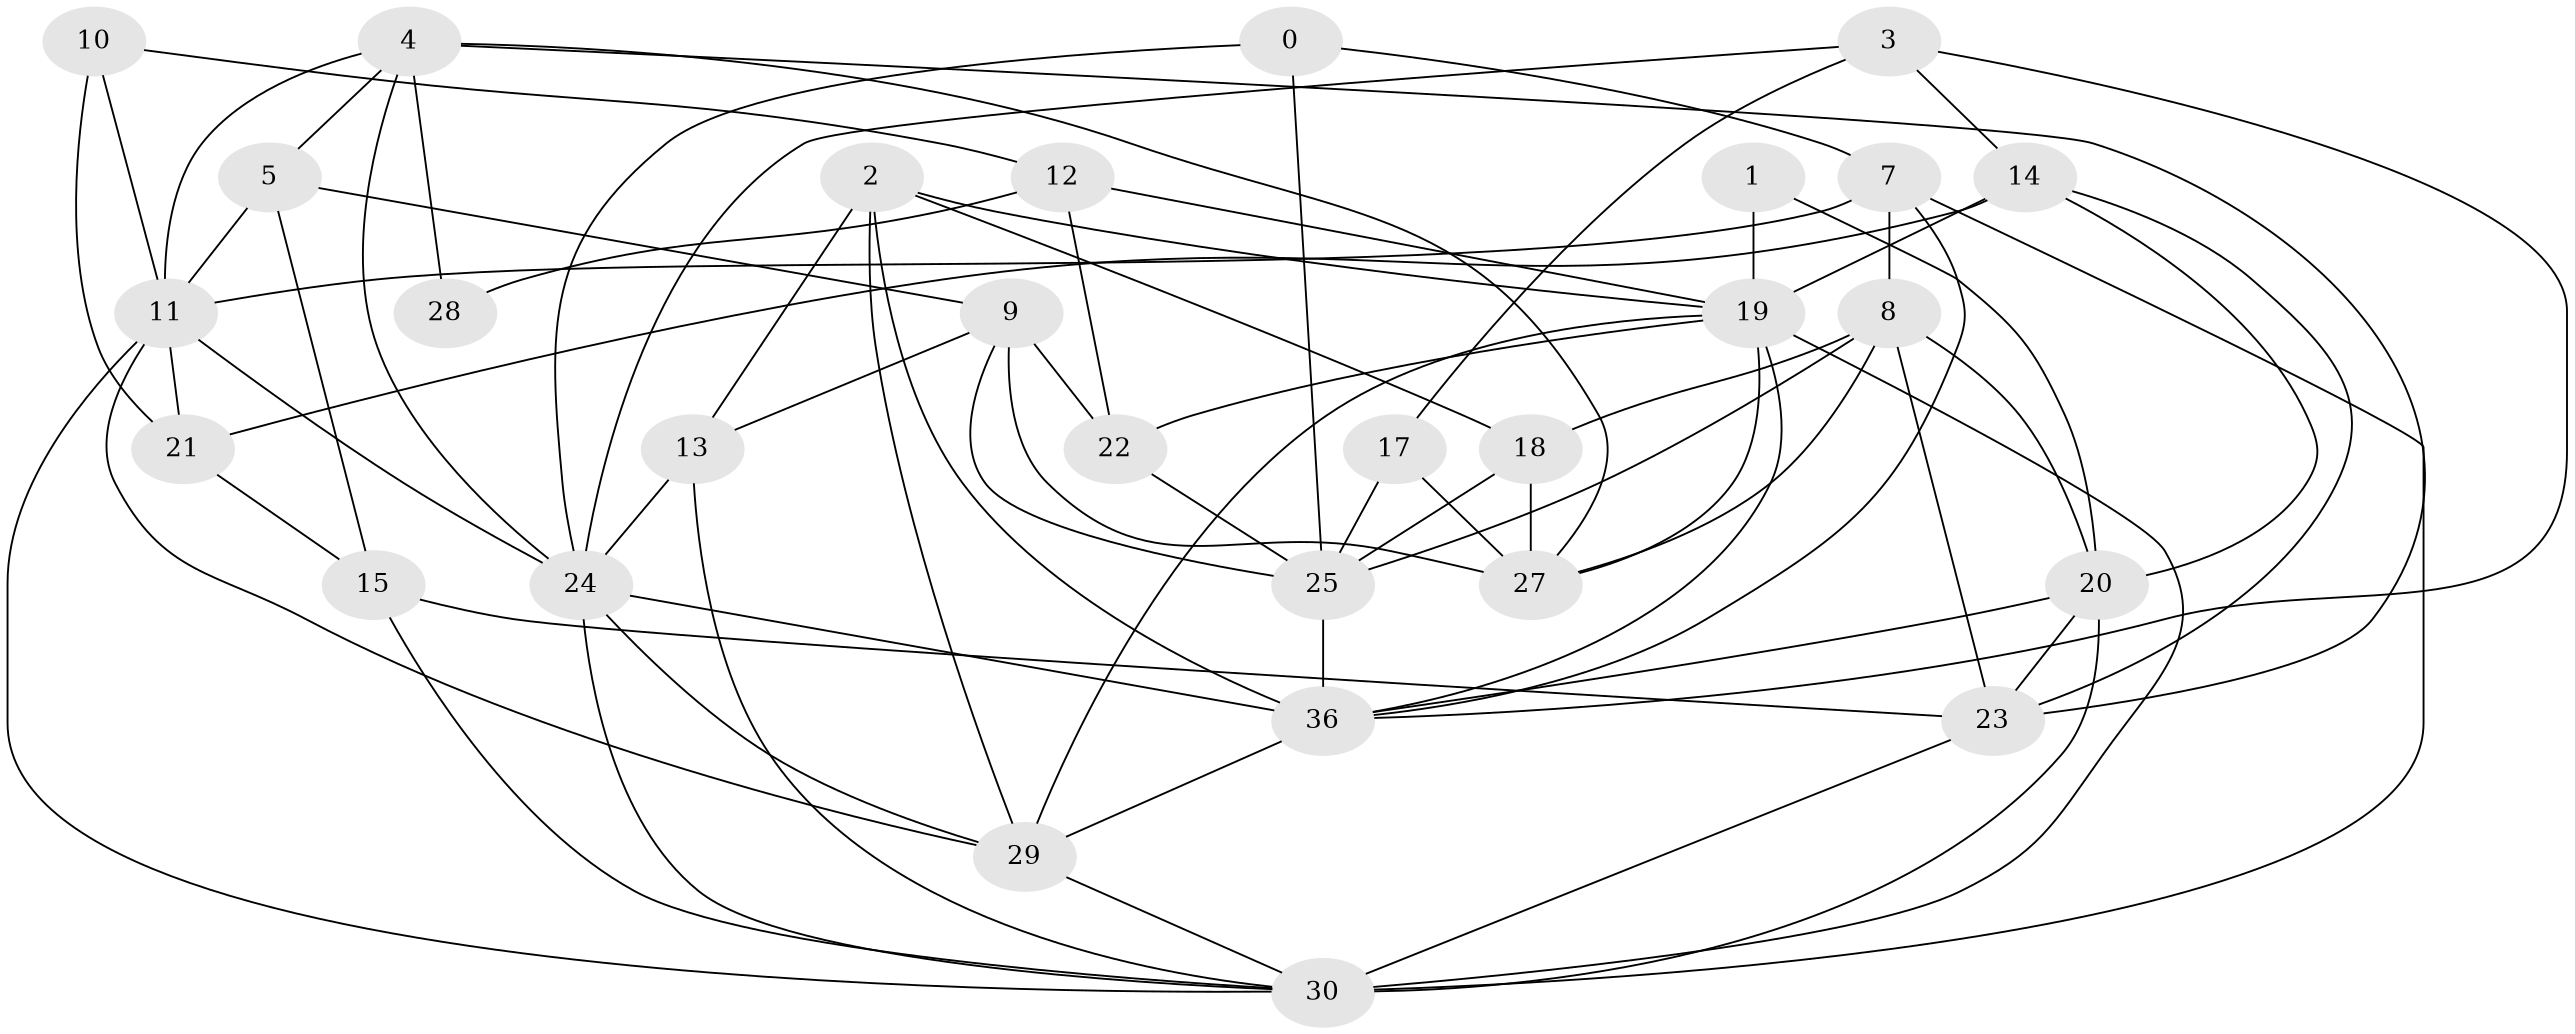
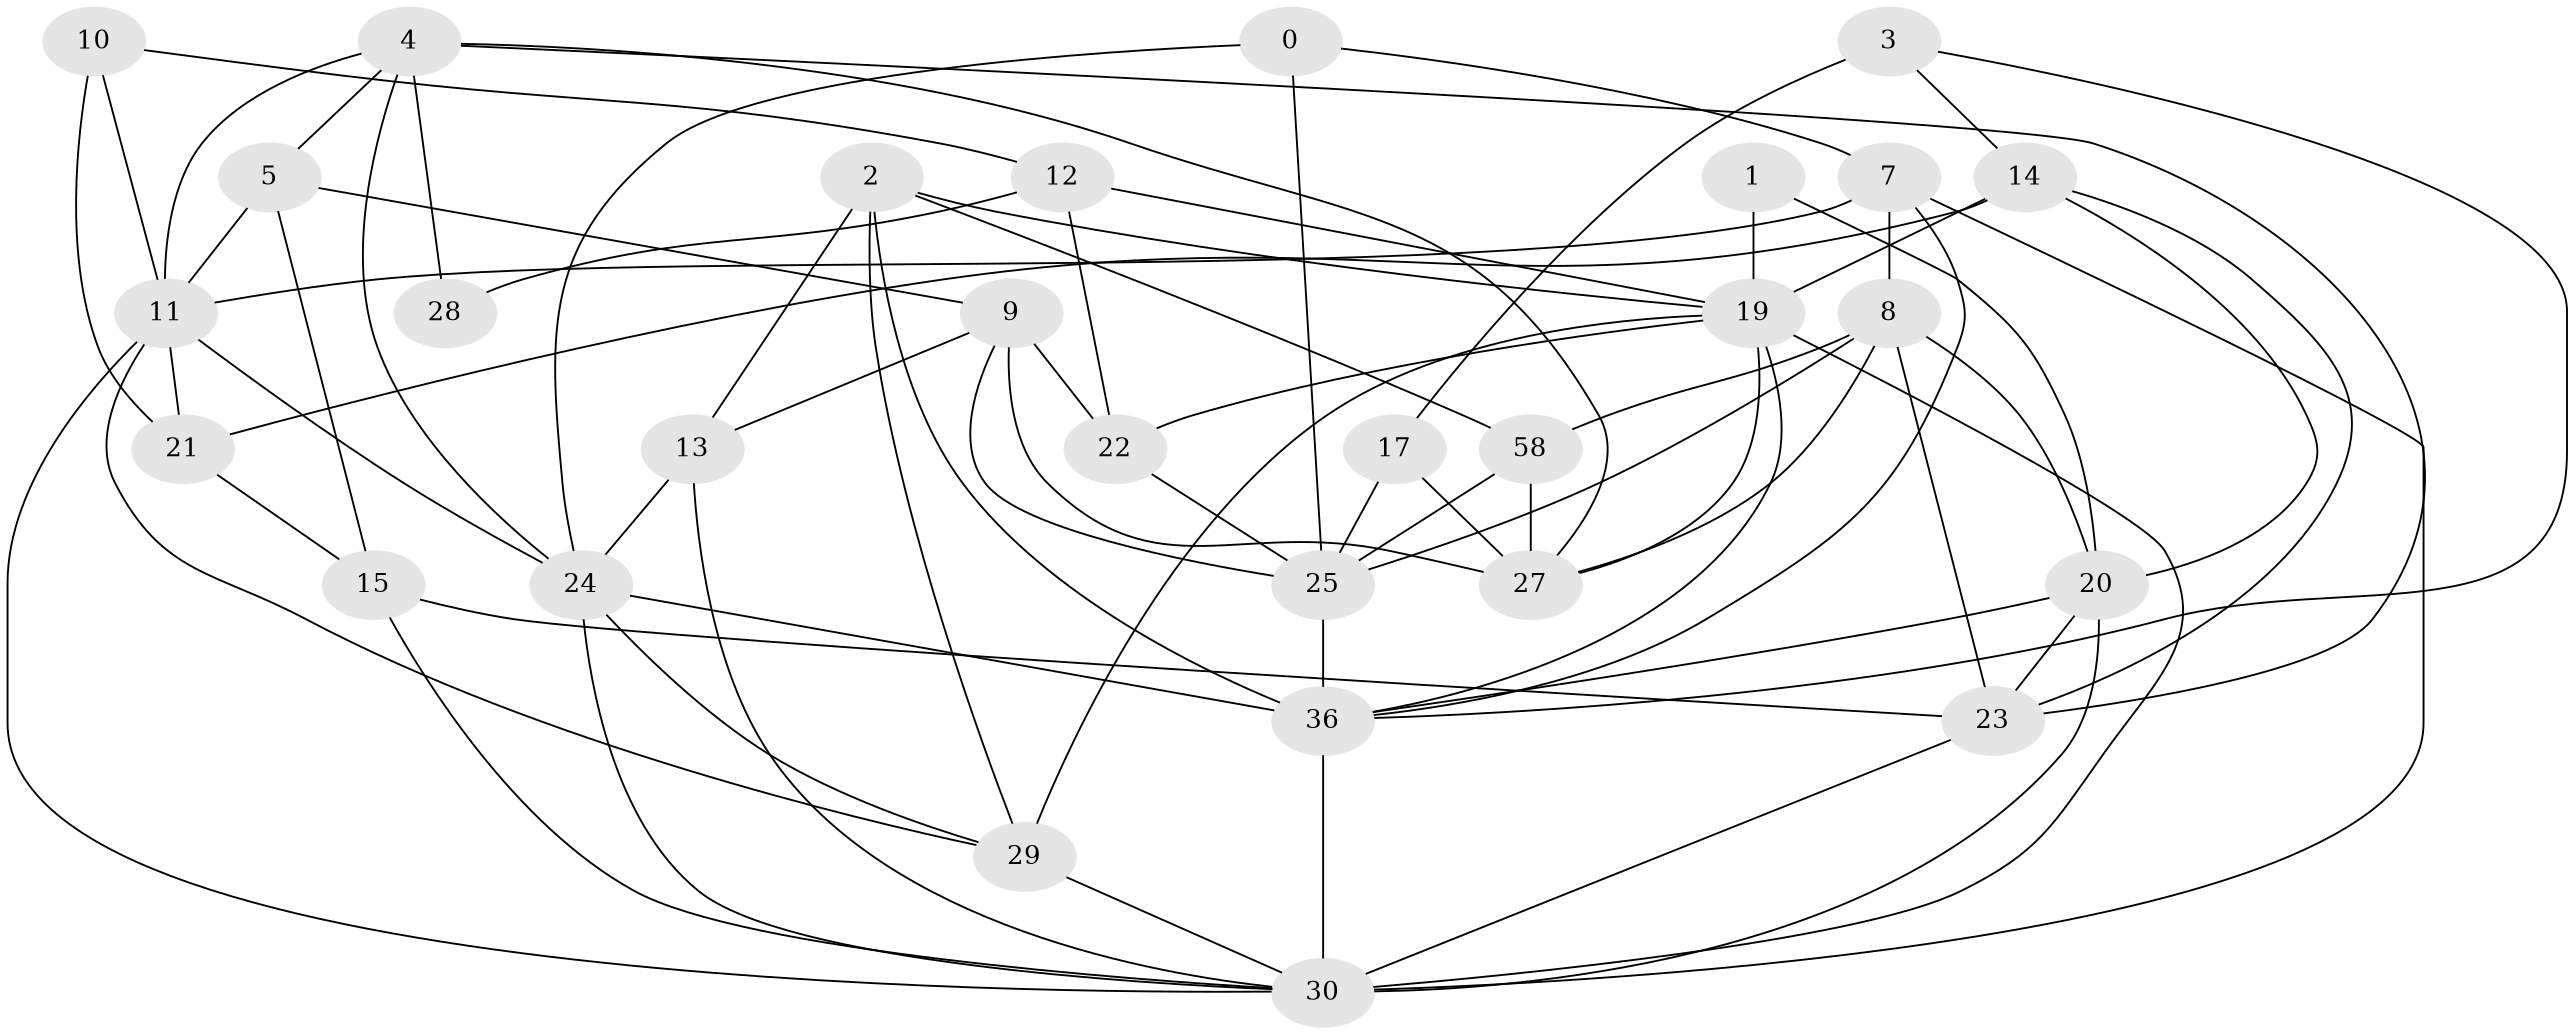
edge "3" -- "24": removed
node "18": label "18" -> "58"
edge "36" -- "29": now "36" -- "30"
